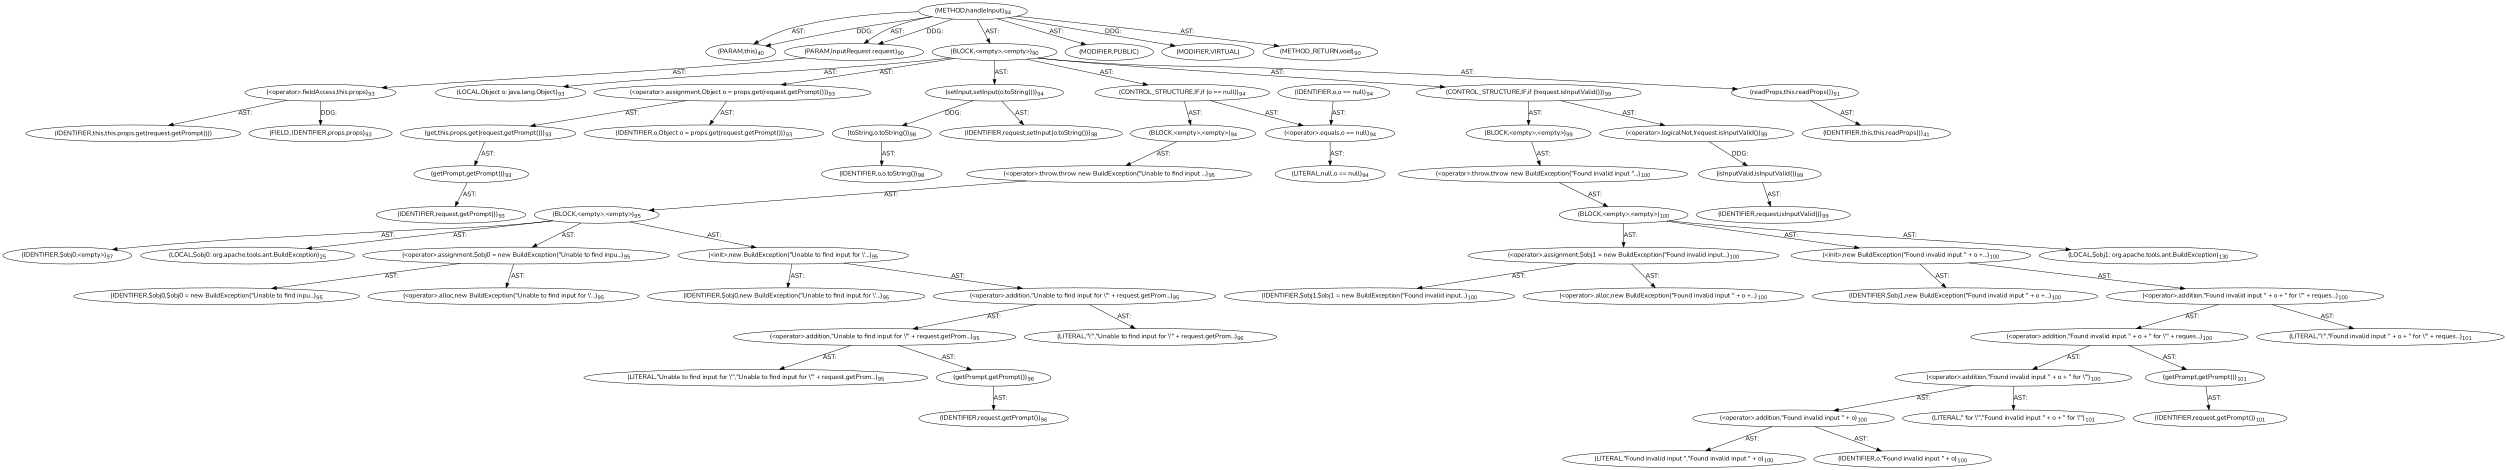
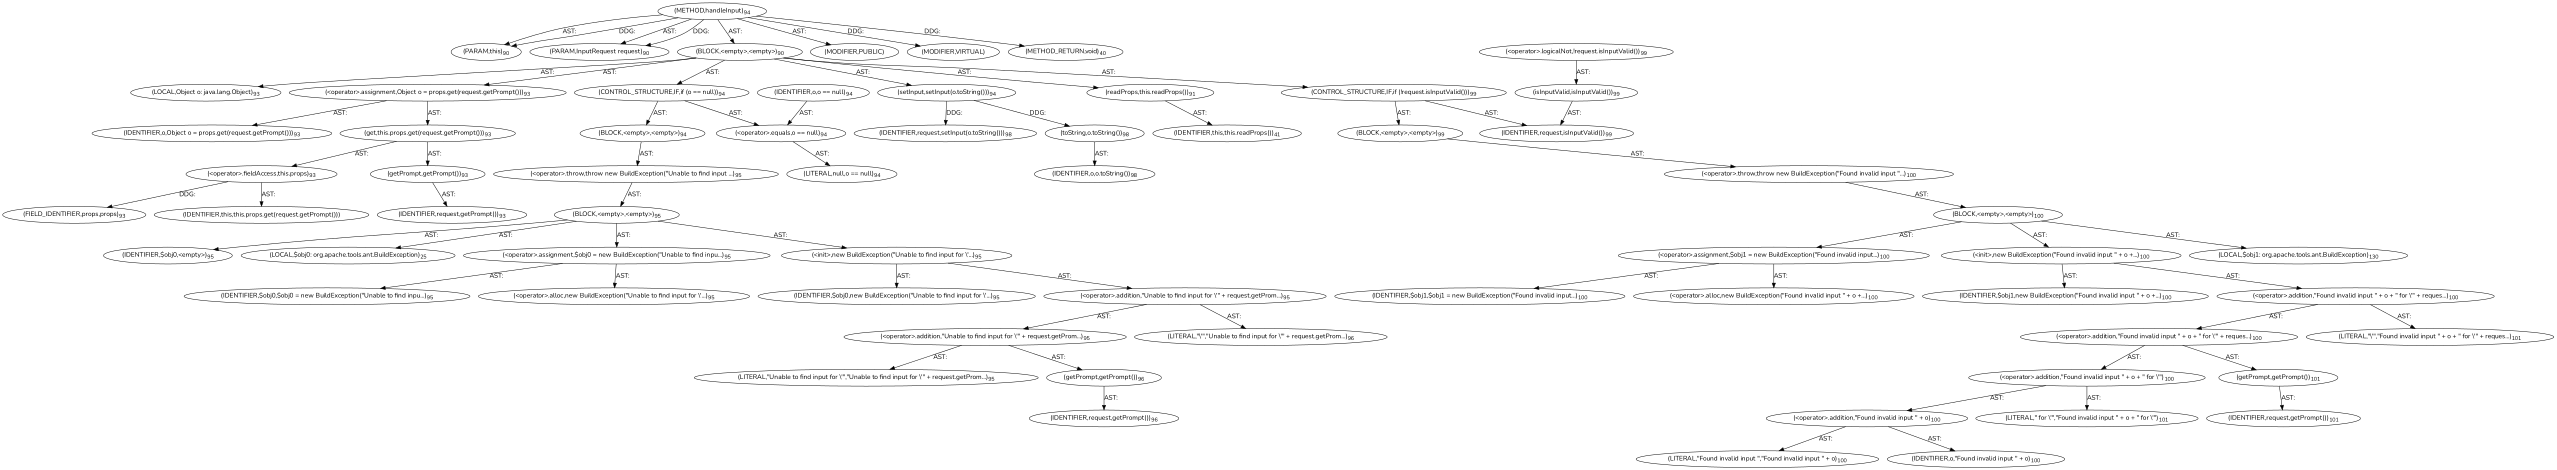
edge "(METHOD,handleInput)" -> "(METHOD_RETURN,void)": label "AST: " -> "DDG: "
node "(PARAM,this)": text "40" -> "90"
node "(METHOD_RETURN,void)": text "90" -> "40"
edge "(PARAM,InputRequest request)" -> "(<operator>.fieldAccess,this.props)": now "(get,this.props.get(request.getPrompt()))" -> "(<operator>.fieldAccess,this.props)"
edge "(setInput,setInput(o.toString()))" -> "(IDENTIFIER,request,setInput(o.toString()))": label "AST: " -> "DDG: "
edge "(CONTROL_STRUCTURE,IF,if (!request.isInputValid()))" -> "(<operator>.logicalNot,!request.isInputValid())": now "(CONTROL_STRUCTURE,IF,if (!request.isInputValid()))" -> "(IDENTIFIER,request,isInputValid())"
edge "(<operator>.logicalNot,!request.isInputValid())" -> "(isInputValid,isInputValid())": label "DDG: " -> "AST: "
node "(IDENTIFIER,$obj0,<empty>)": text "97" -> "95"
